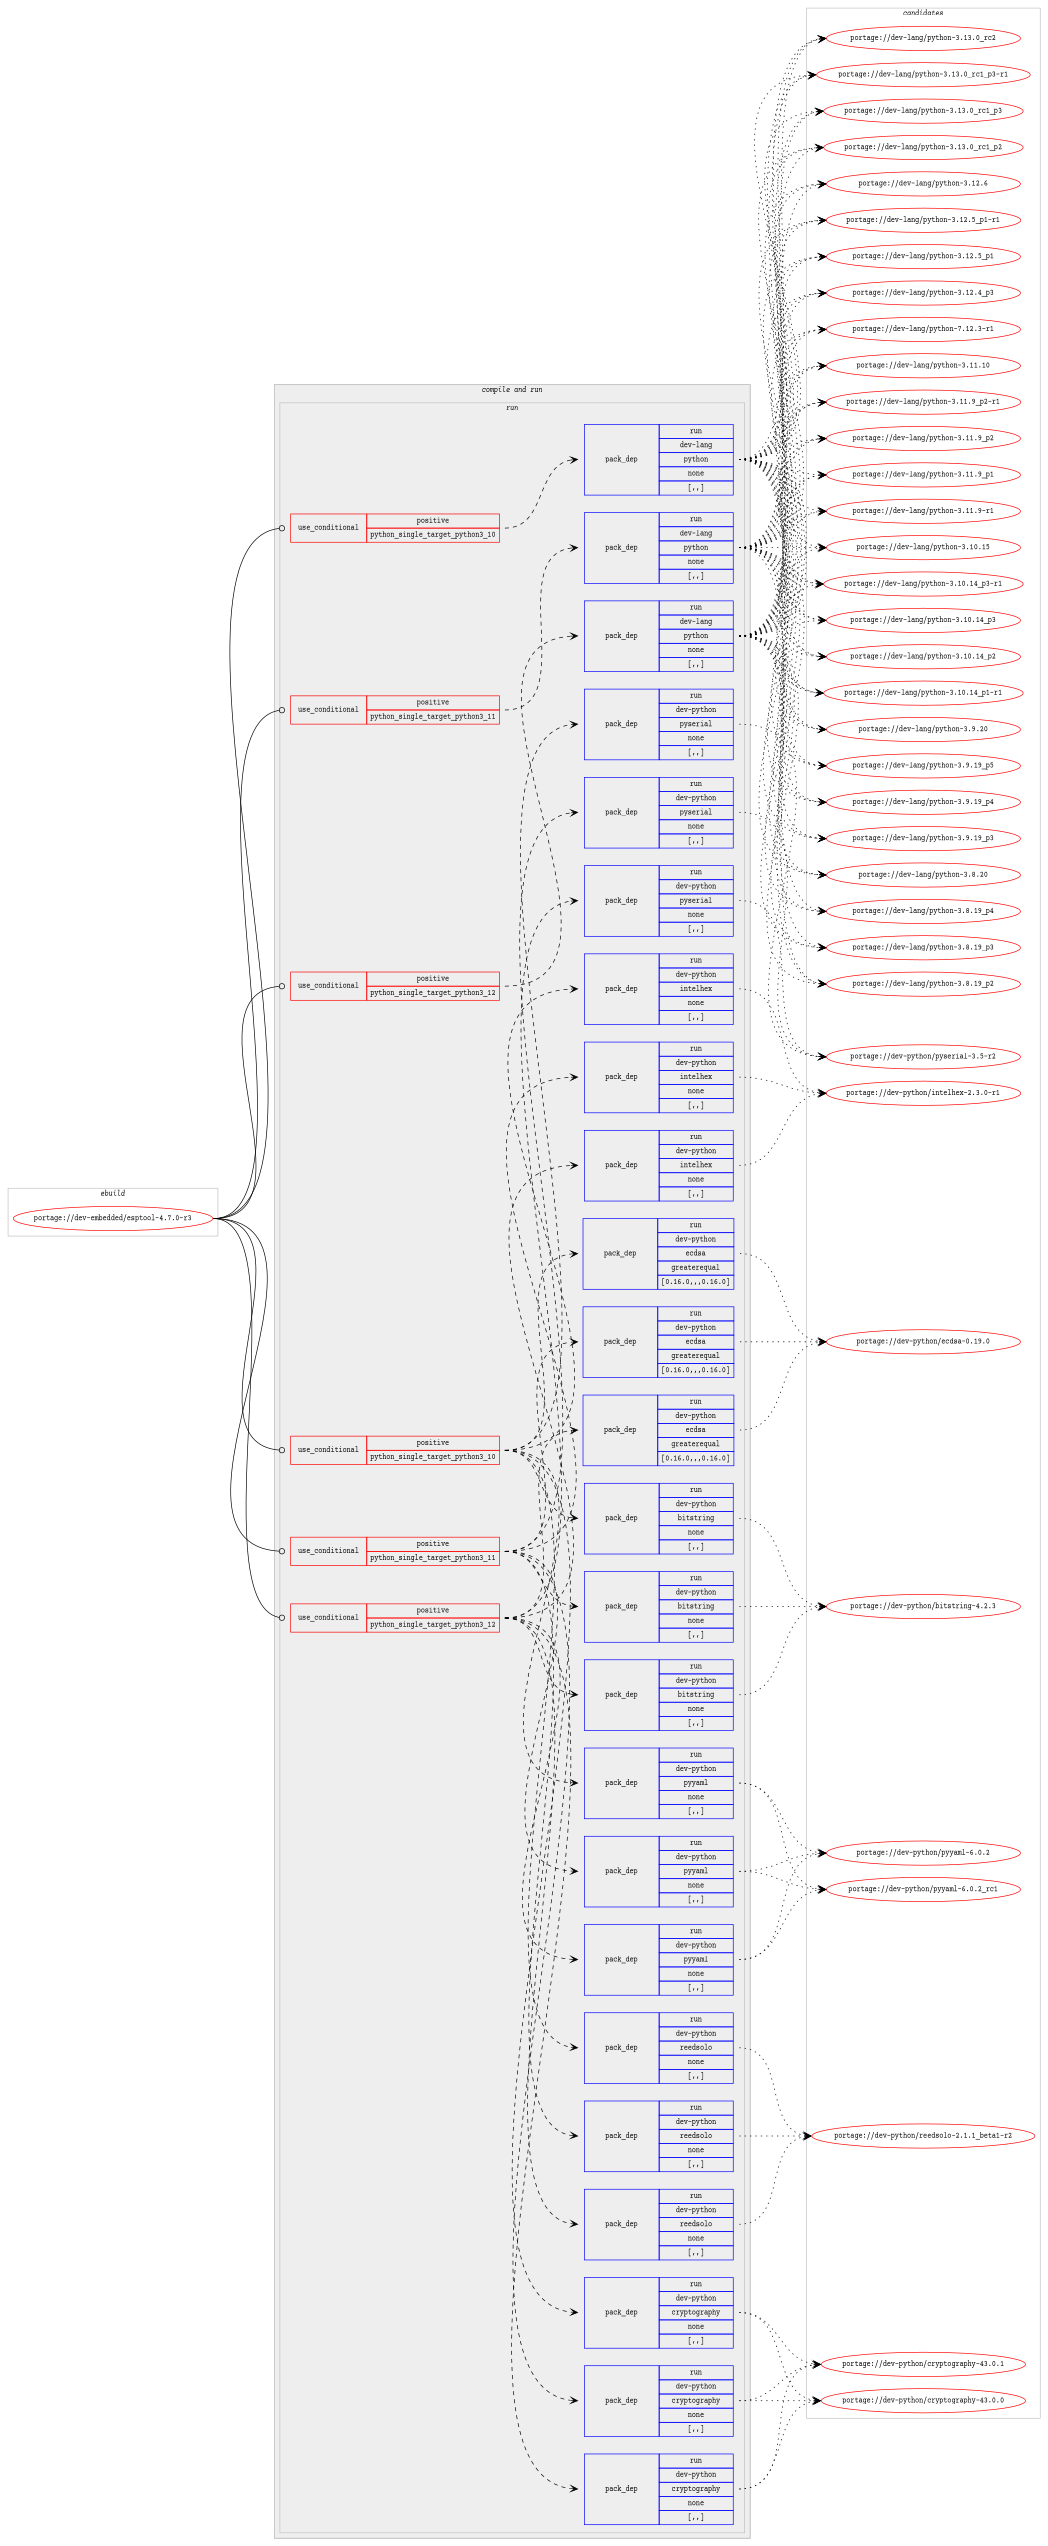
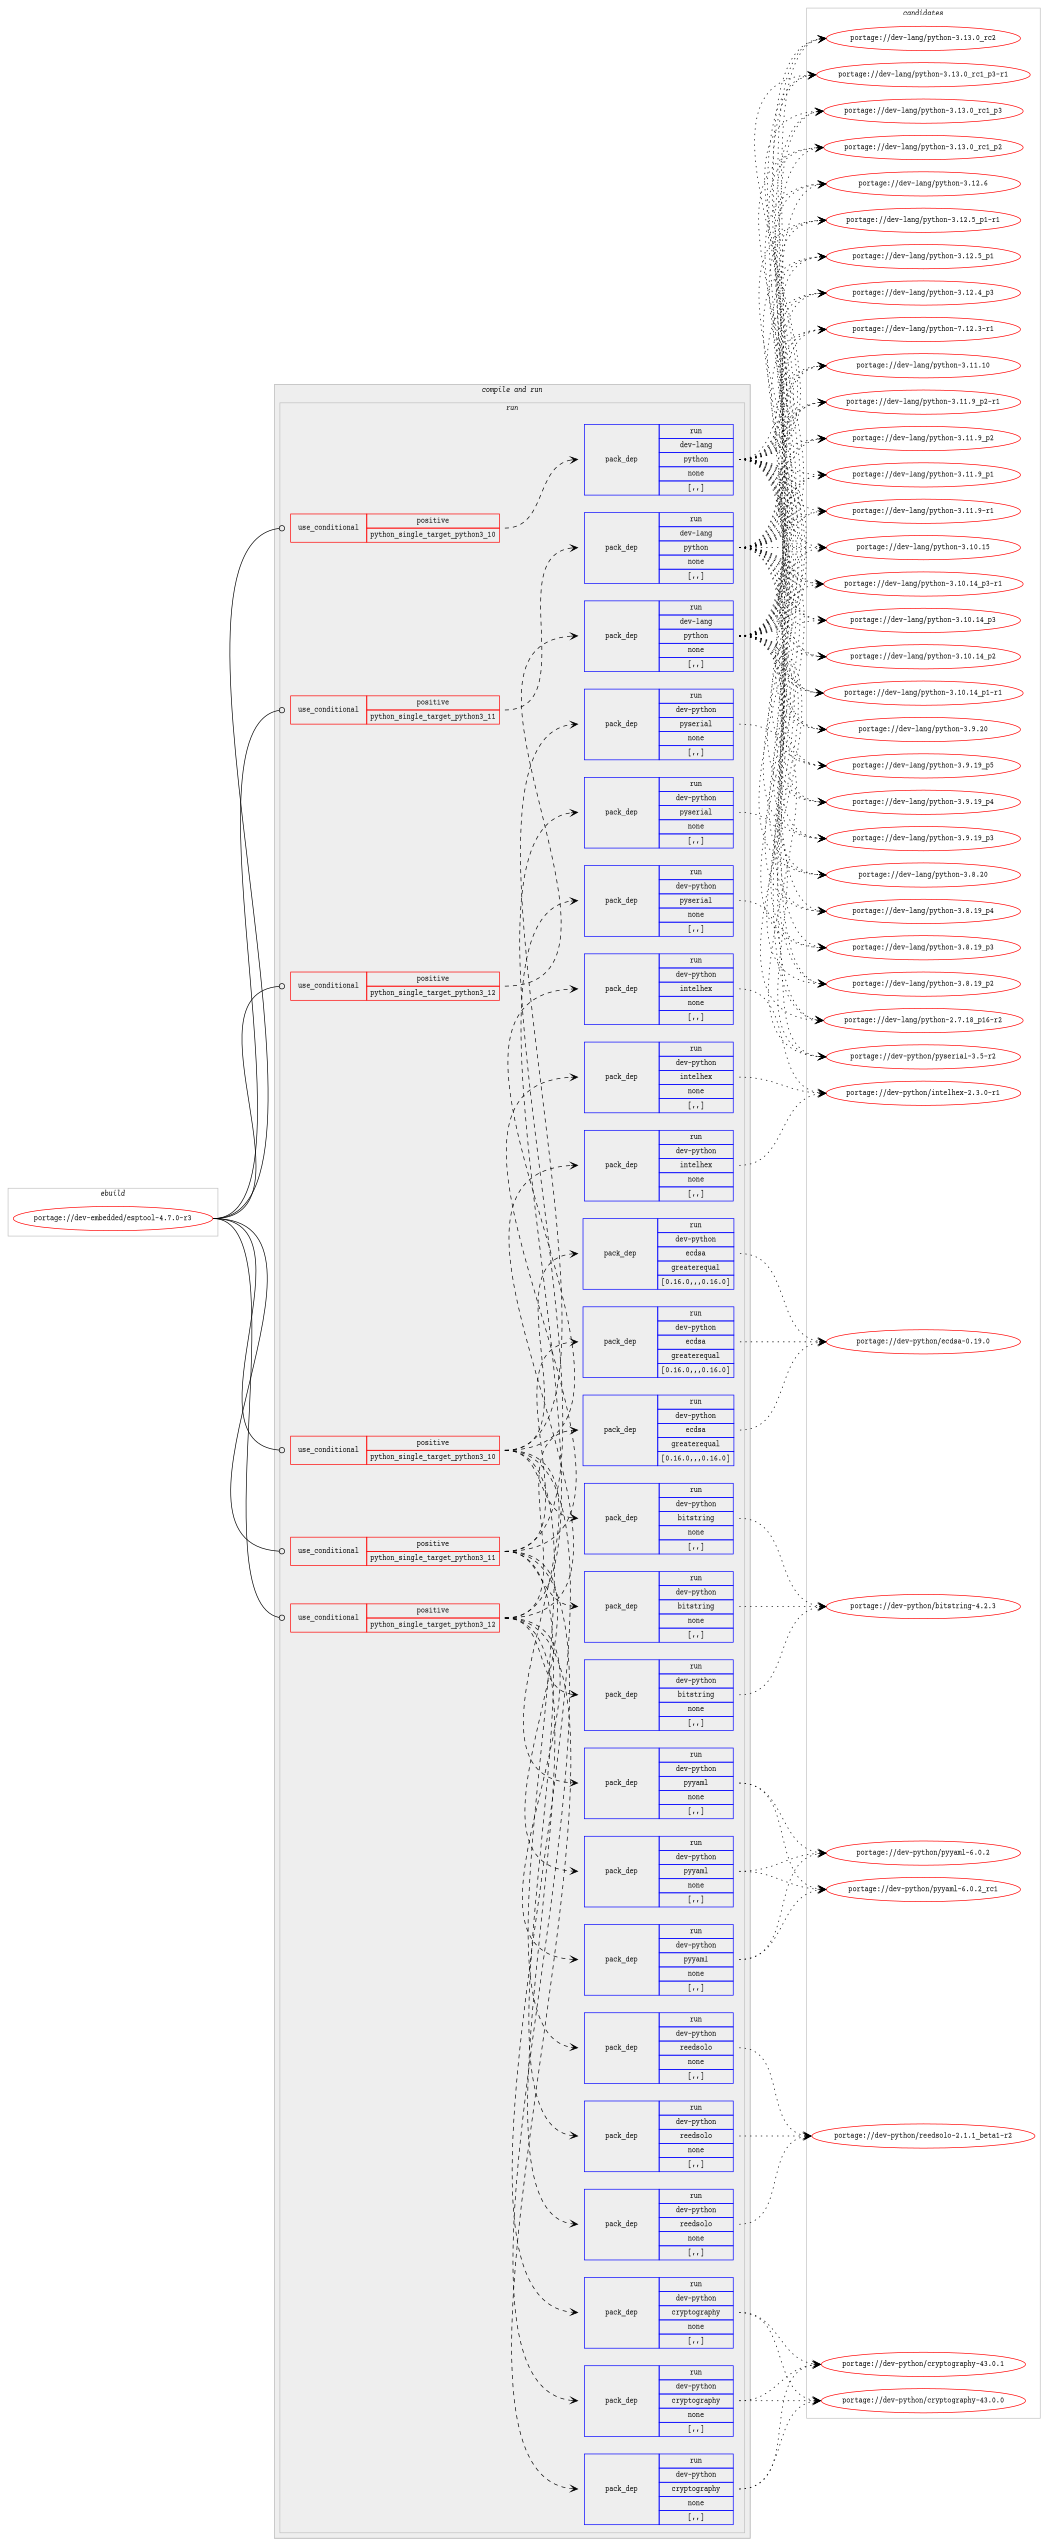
node "portage://dev-lang/python-2.7.18_p16-r2": added
